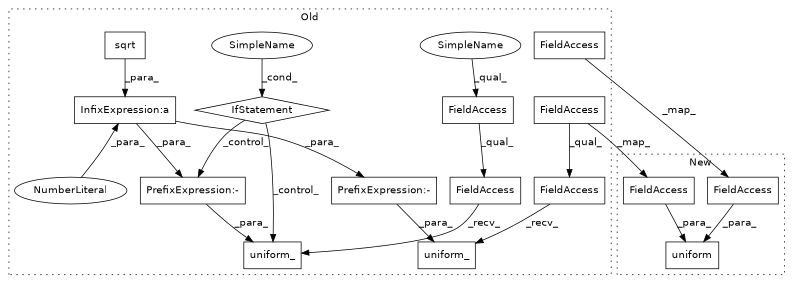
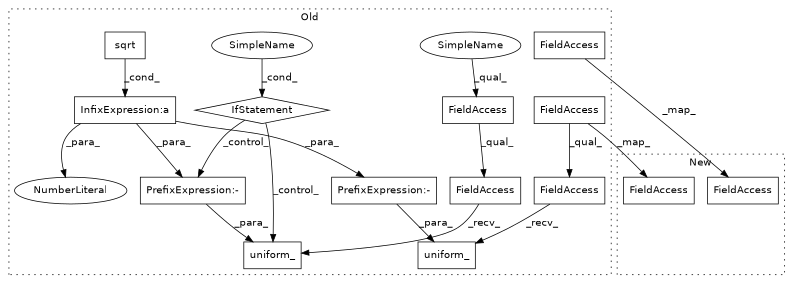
edge "sqrt" -> "InfixExpression:a": label "_para_" -> "_cond_"
edge "NumberLiteral" -> "InfixExpression:a": reversed
node "uniform": removed
